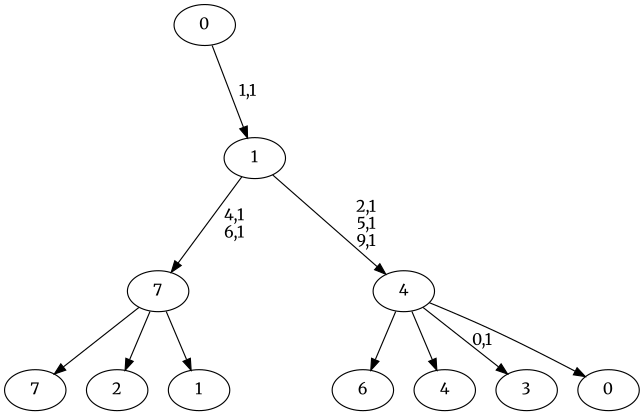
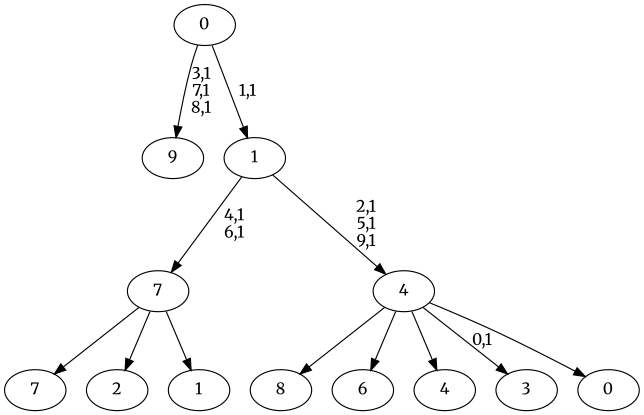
node "9": added
node "8": added
